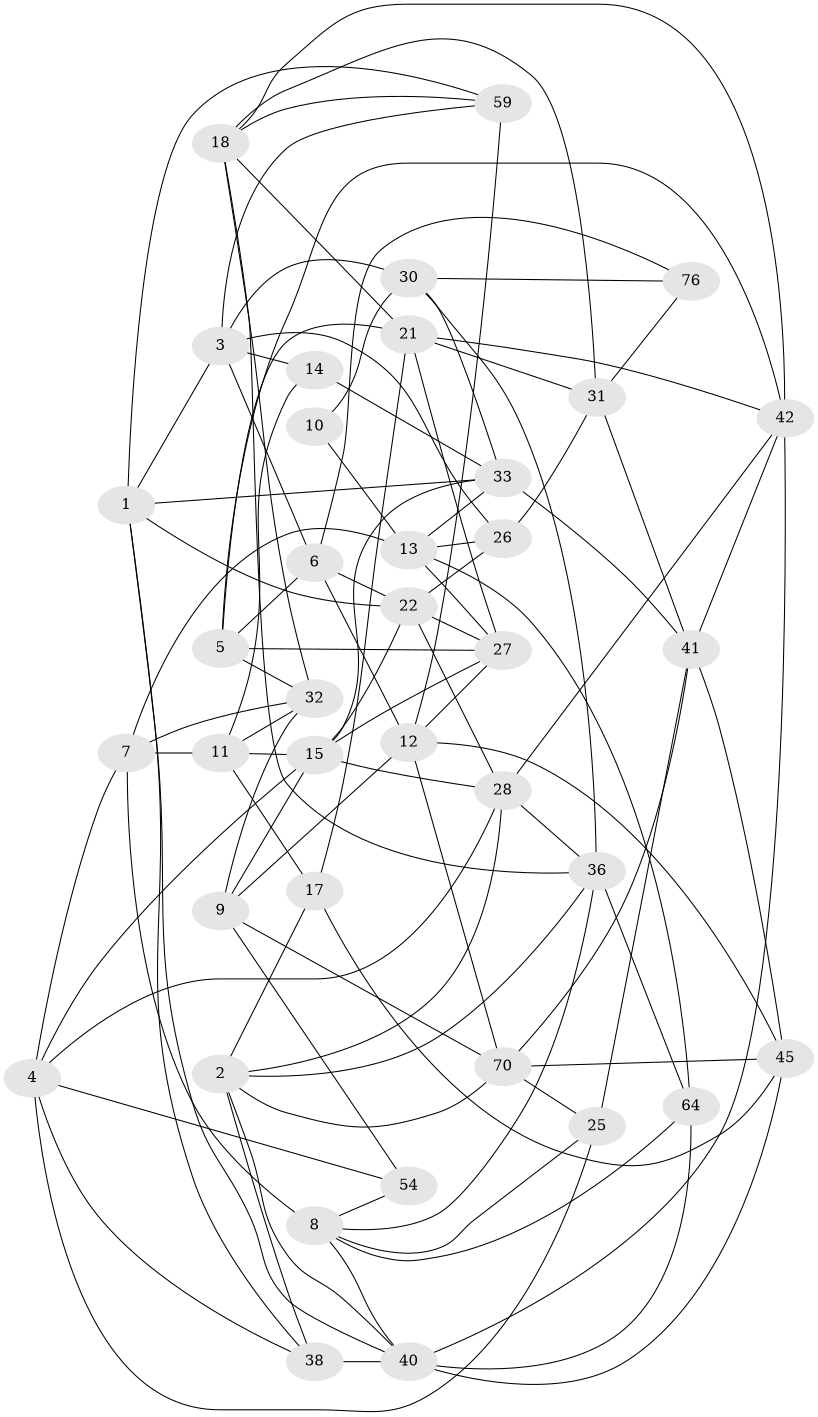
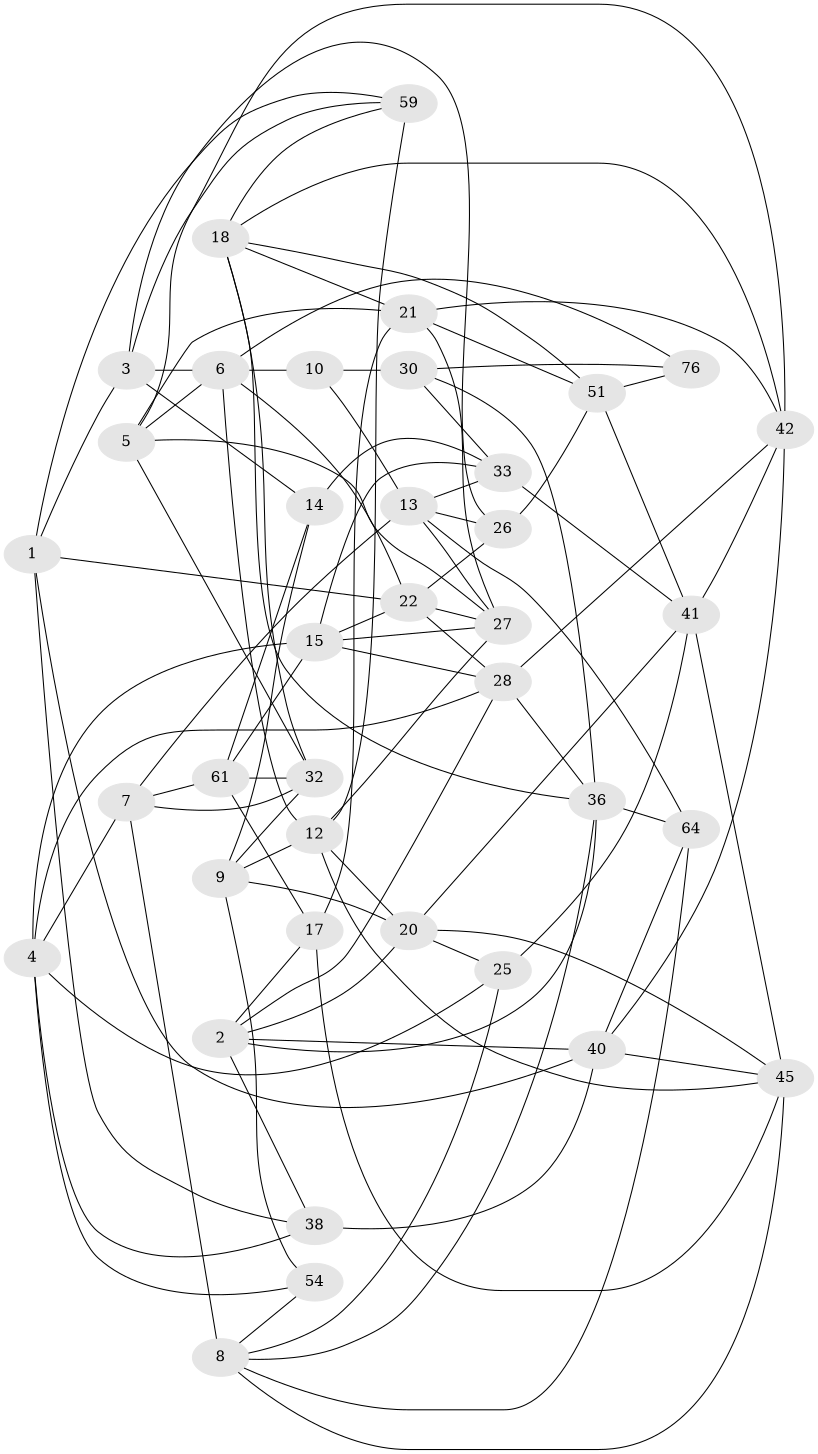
edge "30" -- "3": removed
edge "6" -- "10": added
node "31": label "31" -> "51"
edge "33" -- "1": removed
node "11": label "11" -> "61"
edge "15" -- "9": now "14" -- "9"
node "70": label "70" -> "20"
edge "8" -- "40": now "8" -- "45"
